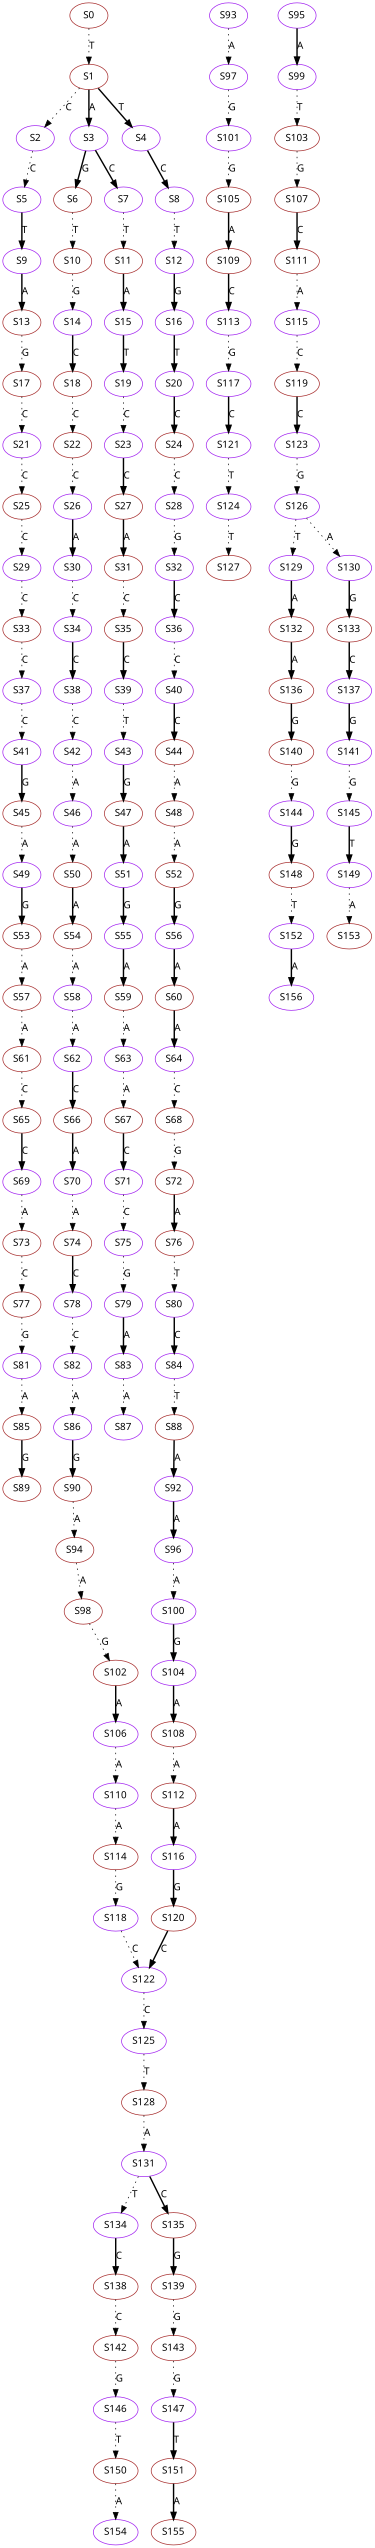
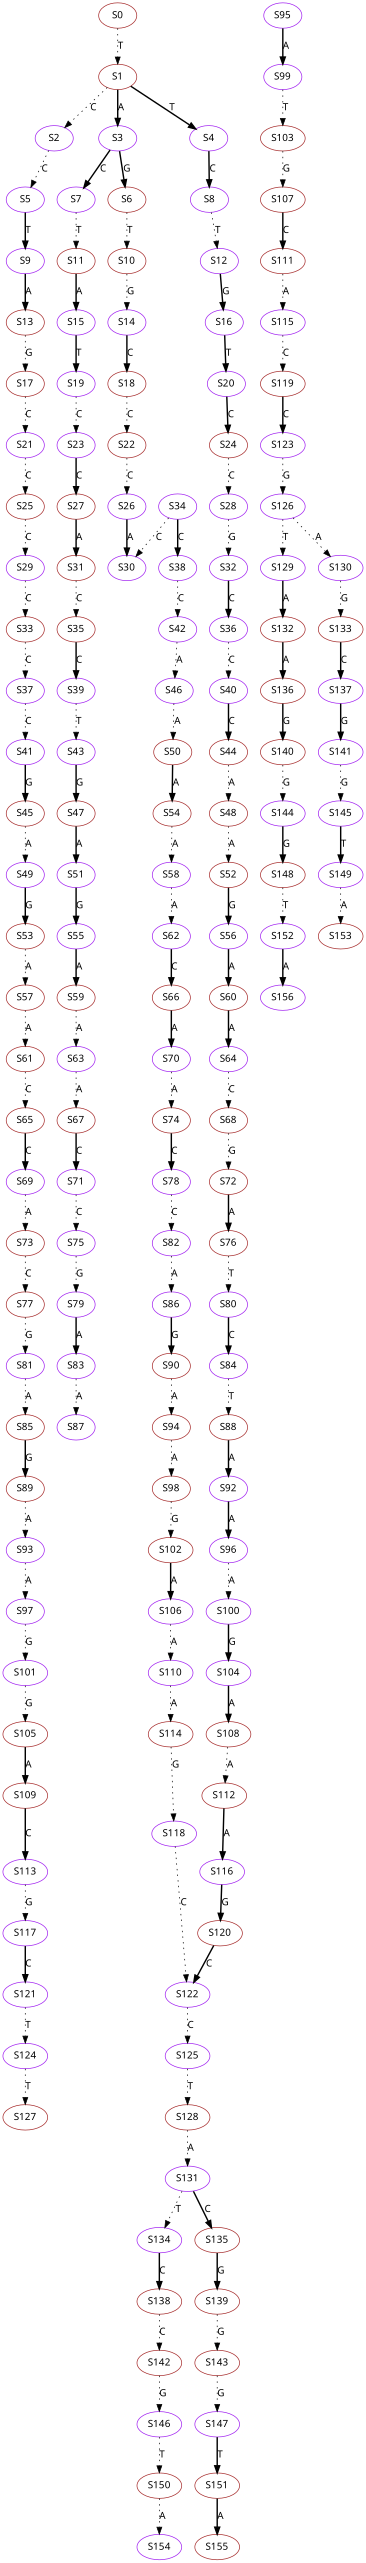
edge "S30" -> "S34": reversed
edge "S130" -> "S133": style bold -> dotted
edge "S89" -> "S93": added, label "A"
